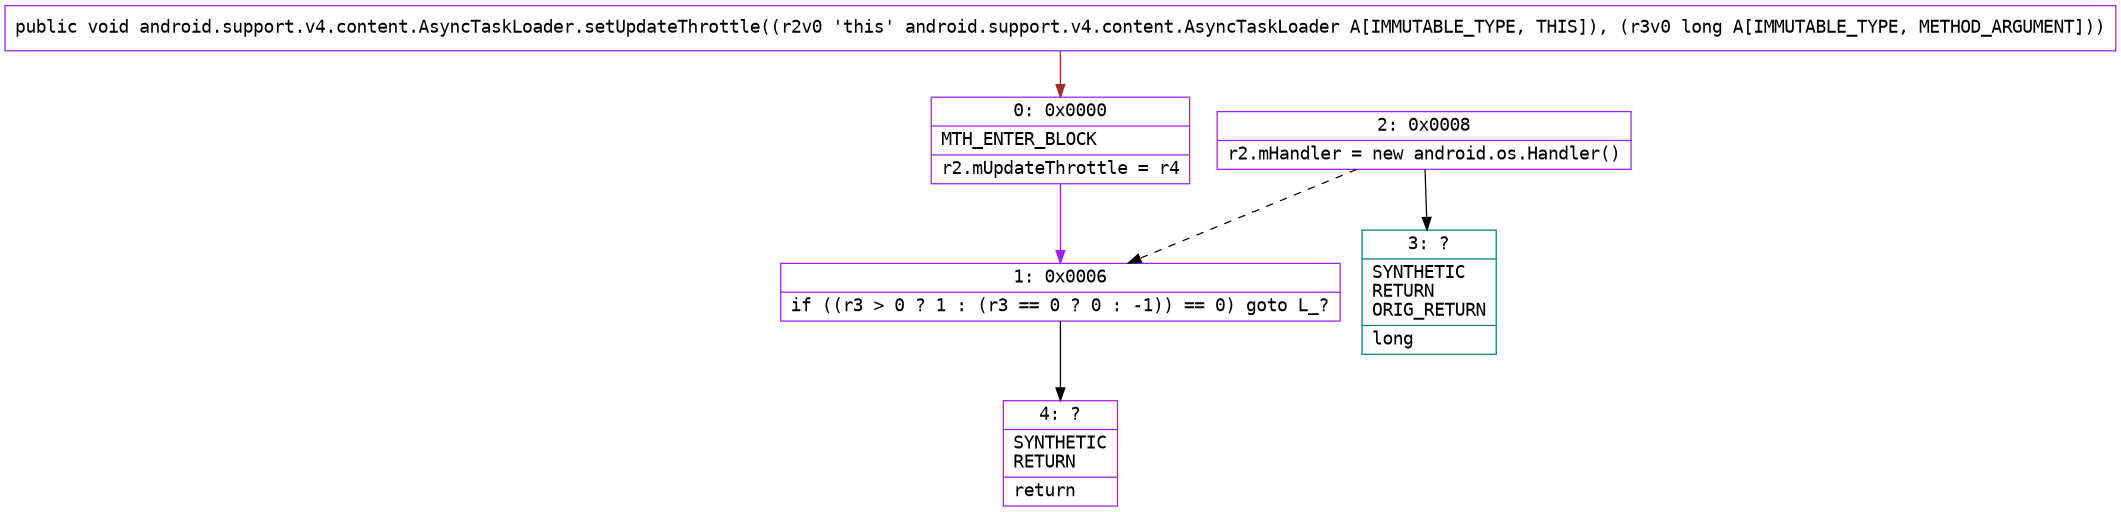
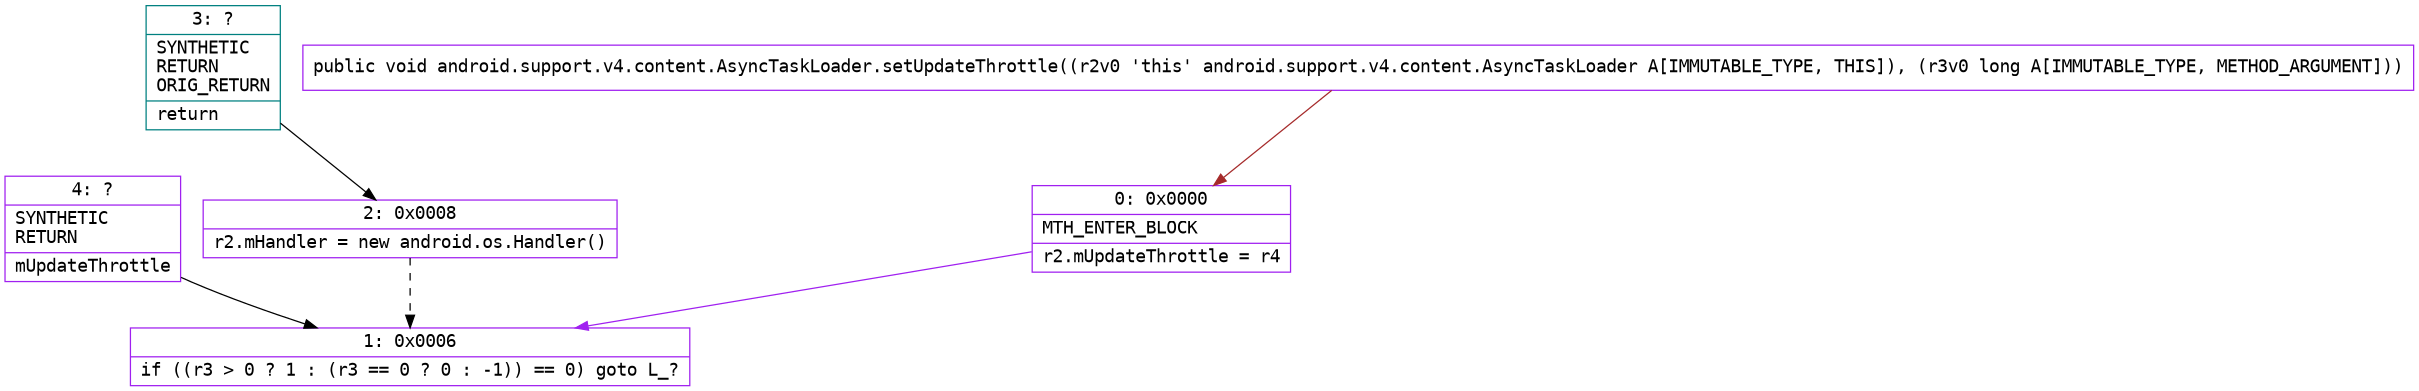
edge "2: 0x0008" -> "3: ?": reversed
node "3: ?": text "long" -> "return"
edge "1: 0x0006" -> "4: ?": reversed
node "4: ?": text "return" -> "mUpdateThrottle"
